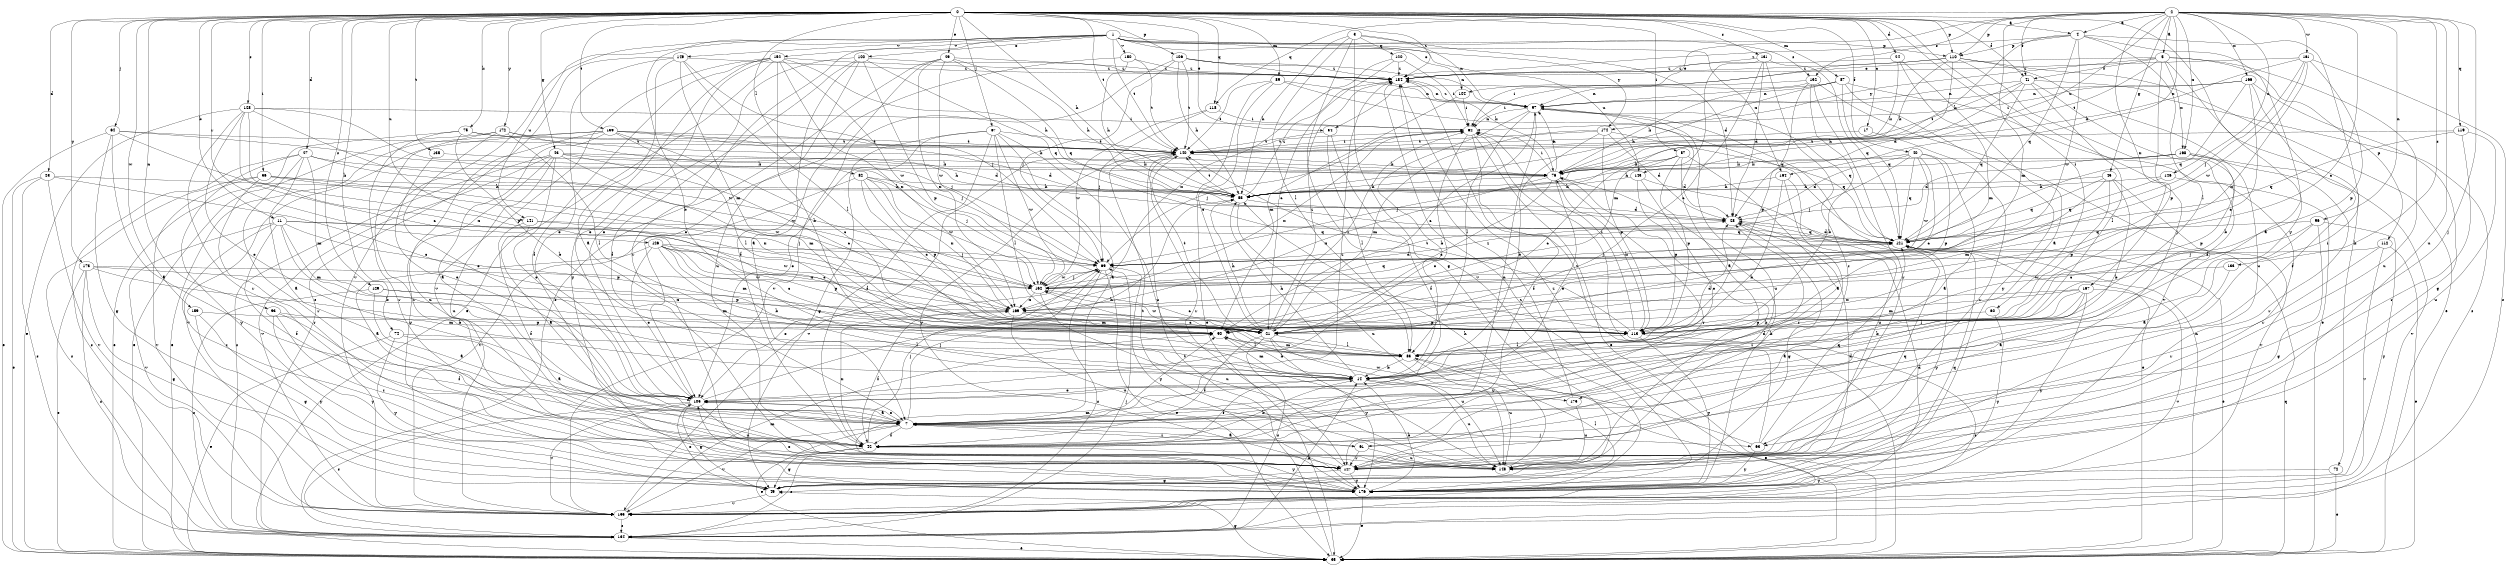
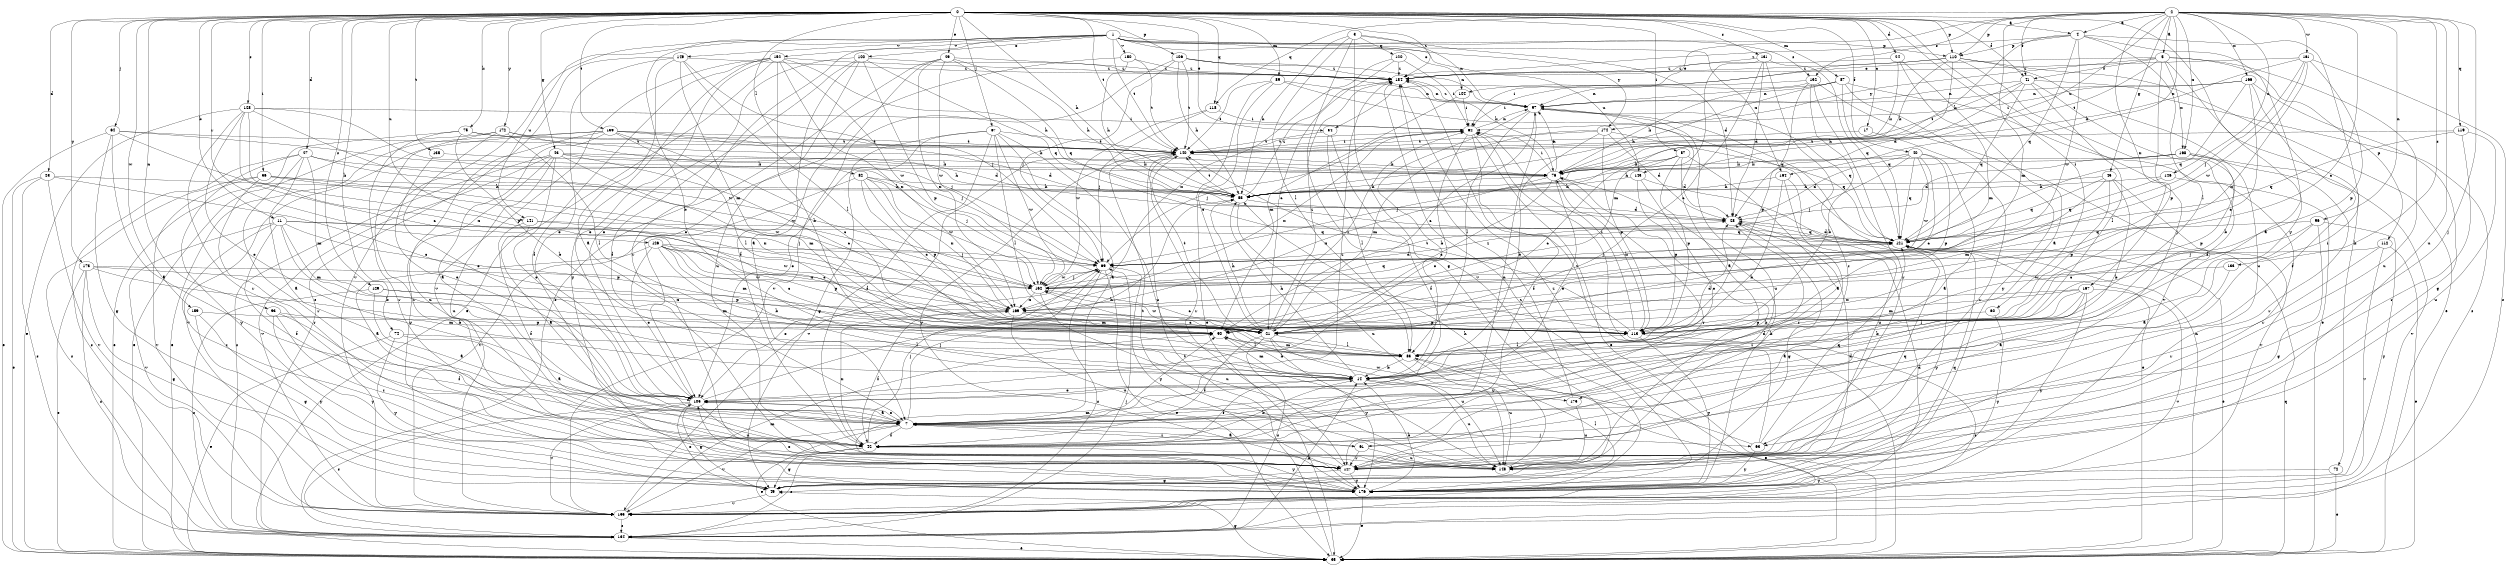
edge "97" -> "62": reversed
